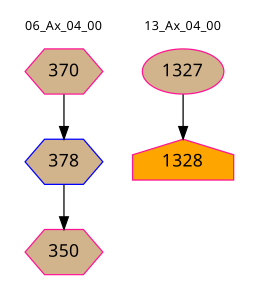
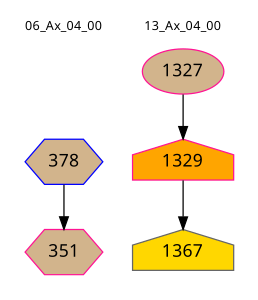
node "370": removed
node "1328": label "1328" -> "1329"
node "350": label "350" -> "351"
node "1367": added
